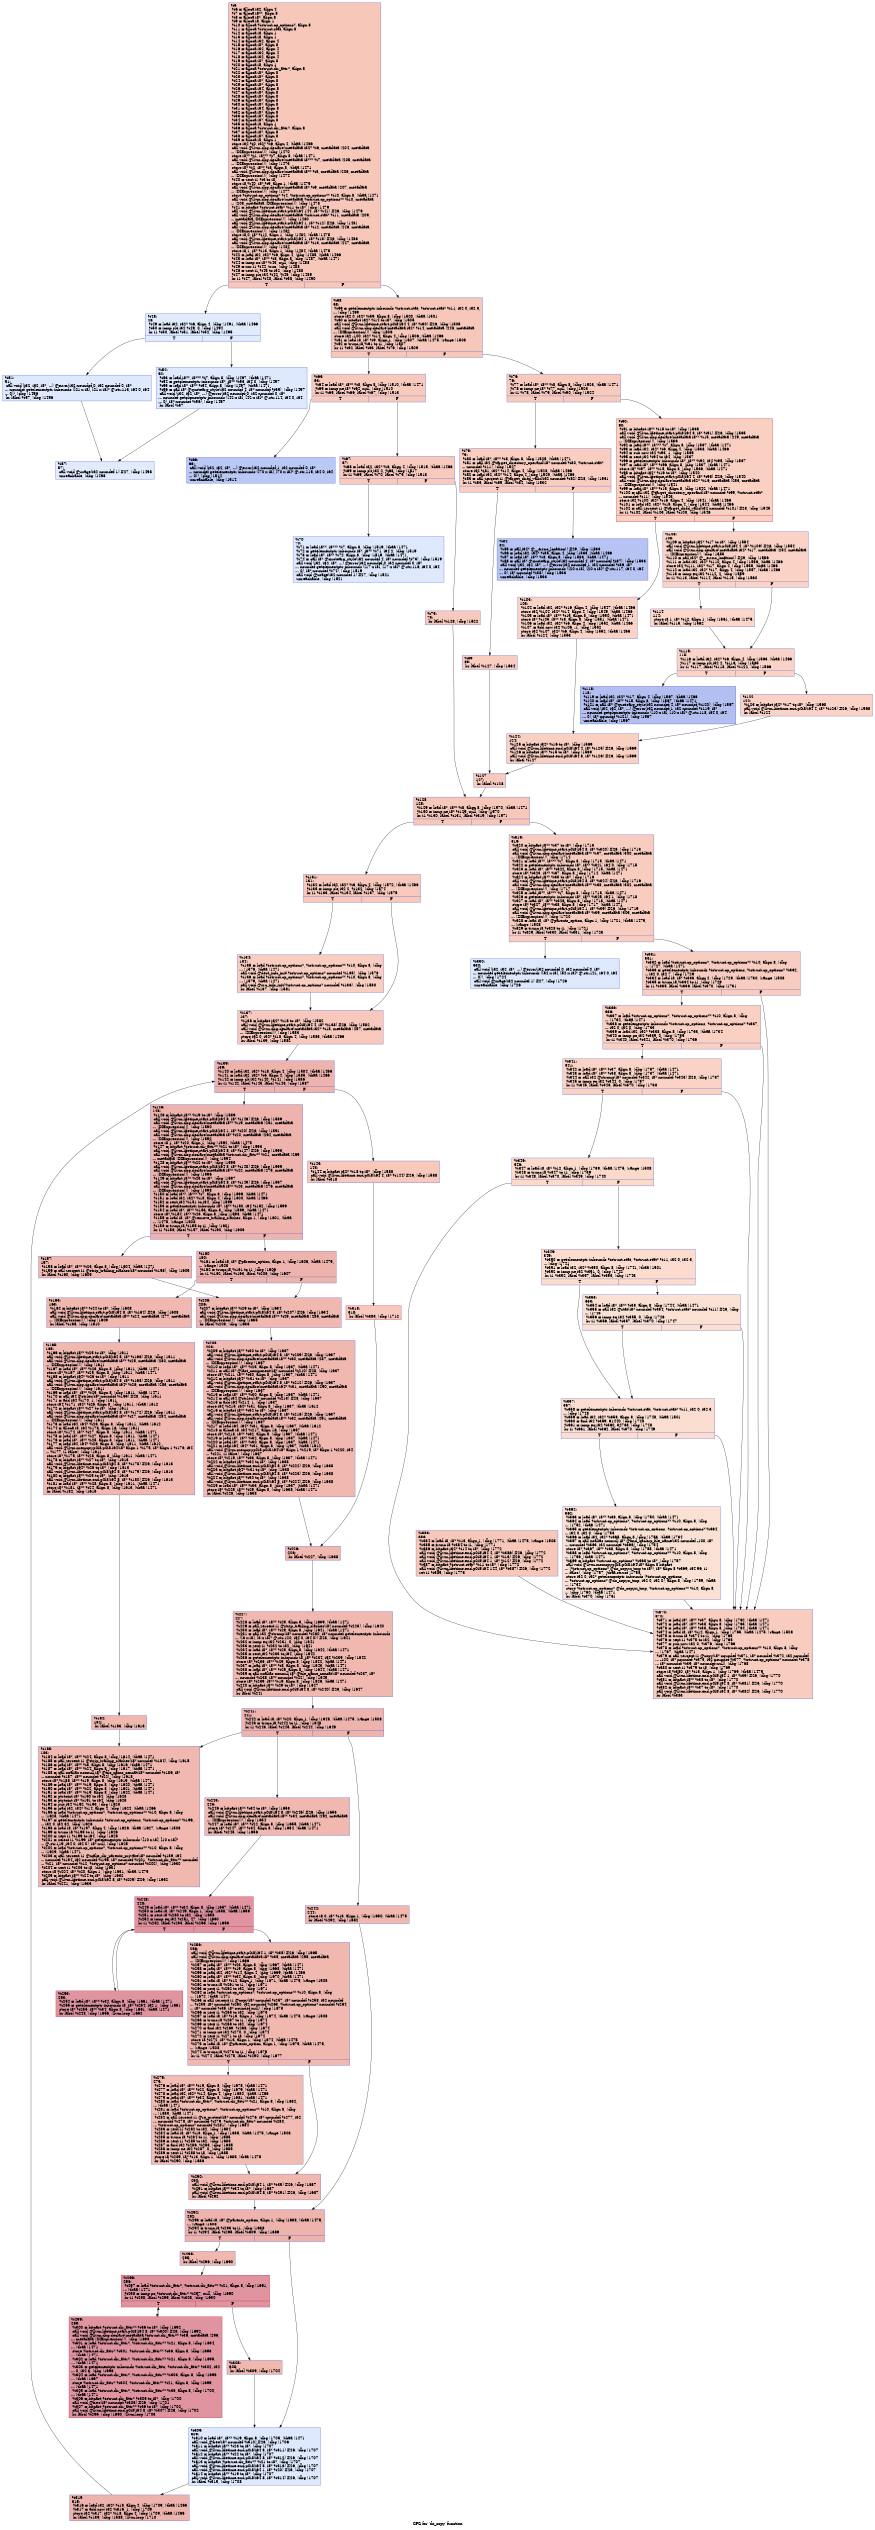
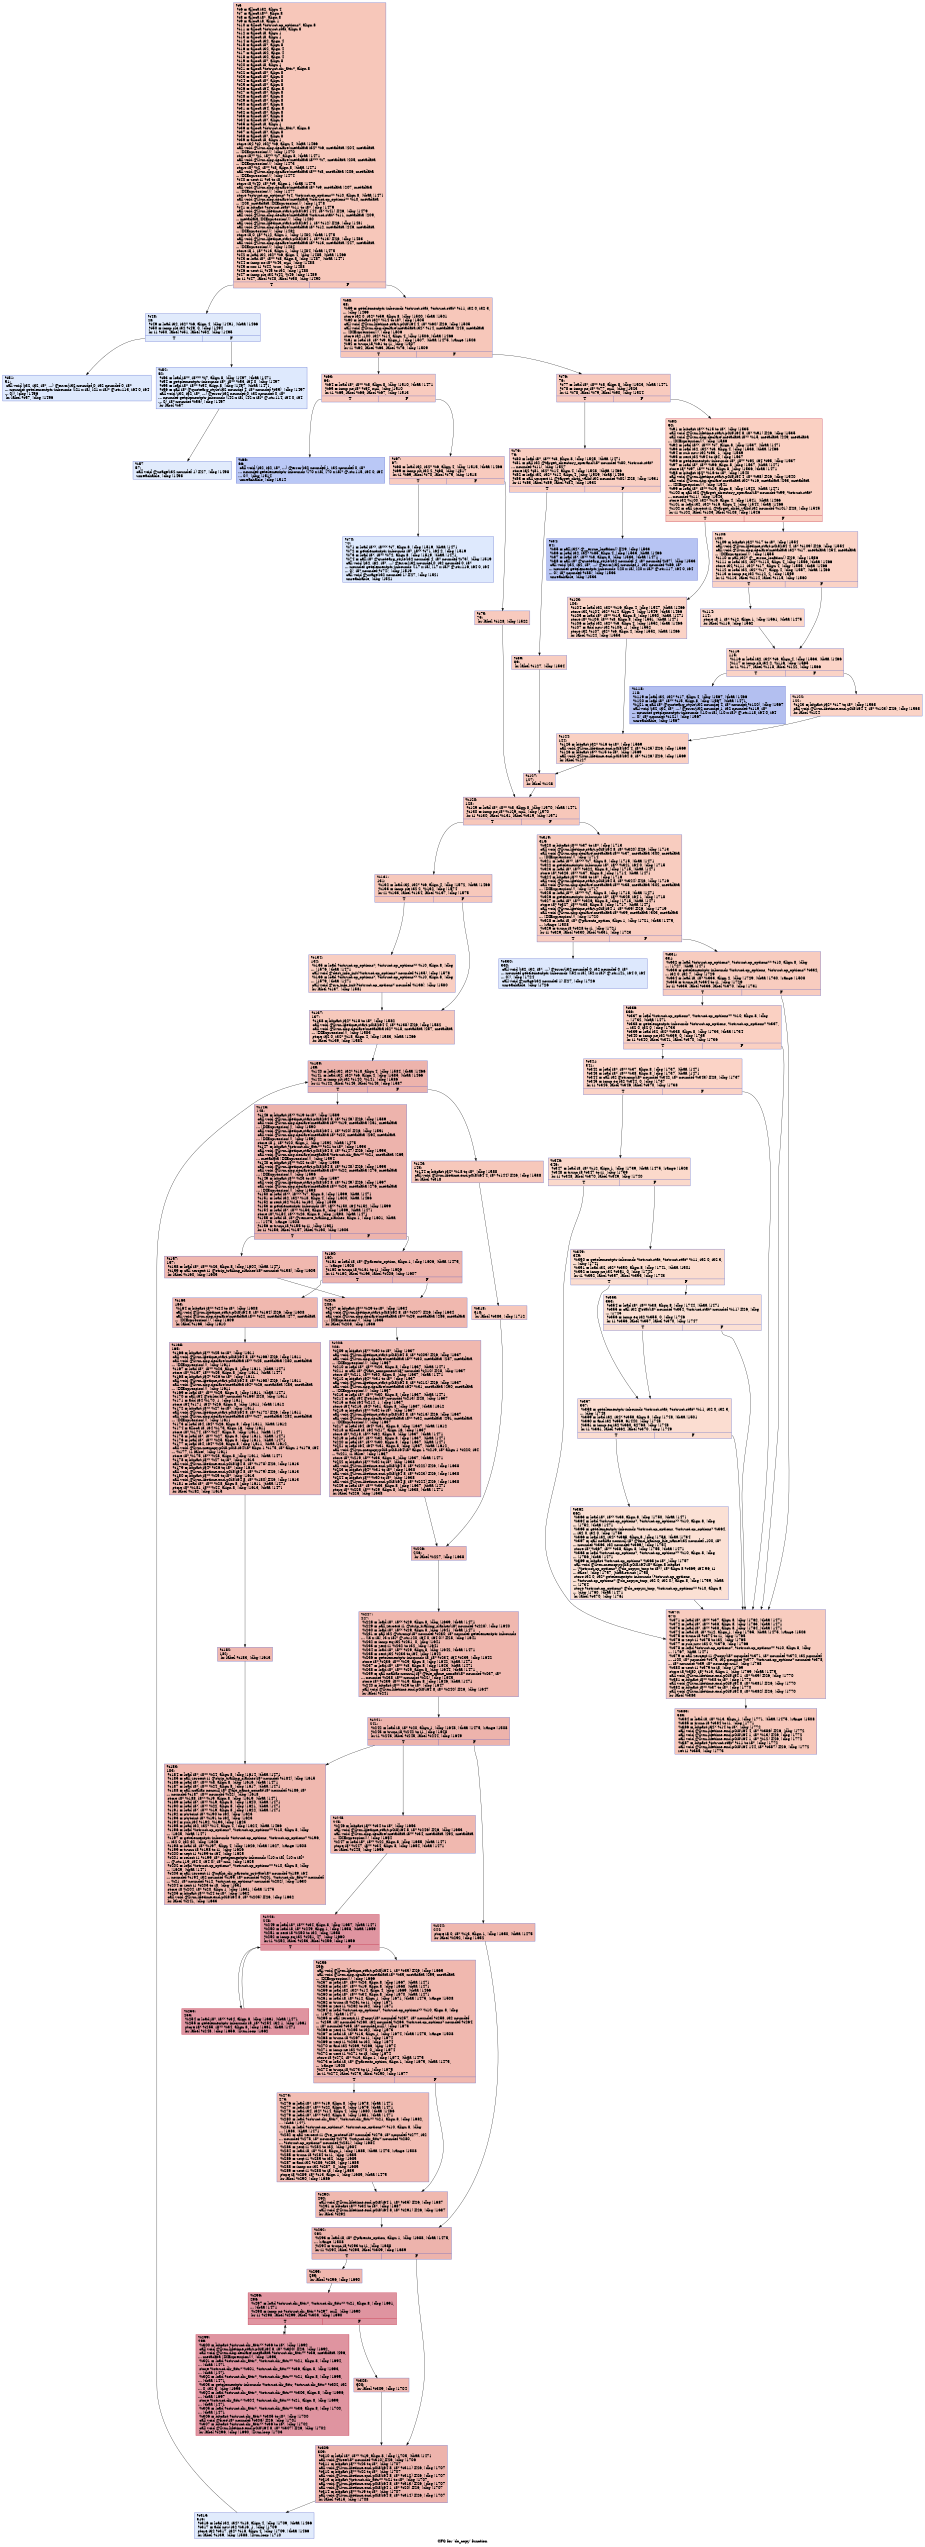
edge "%51:" -> "%57:": removed
node "%318:": color #b70d28ff -> #3d50c3ff
edge "%383:" -> "%370:": reversed
node "%309:": fillcolor #b5cdfa70 -> #d6524470
node "%315:": fillcolor #d6524470 -> #bbd1f870
